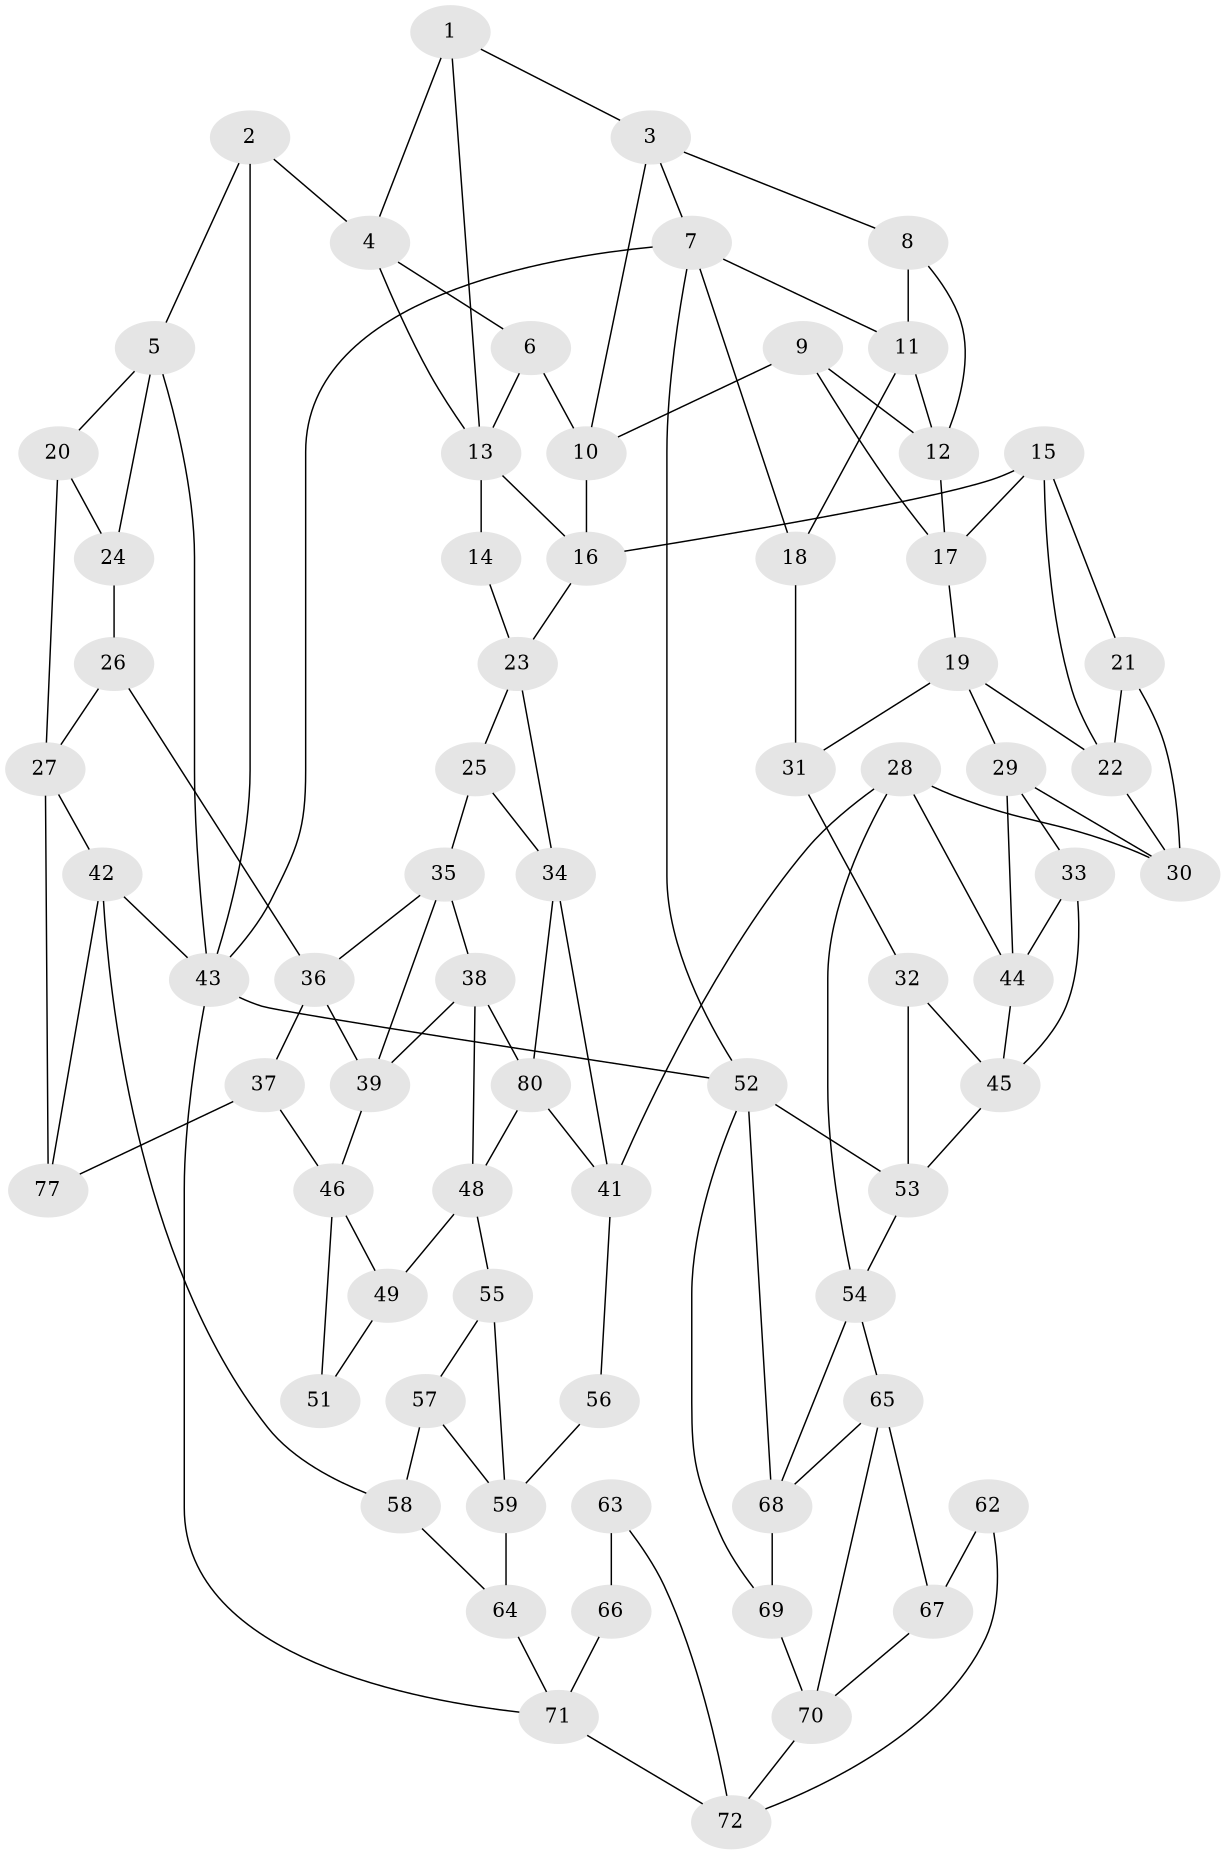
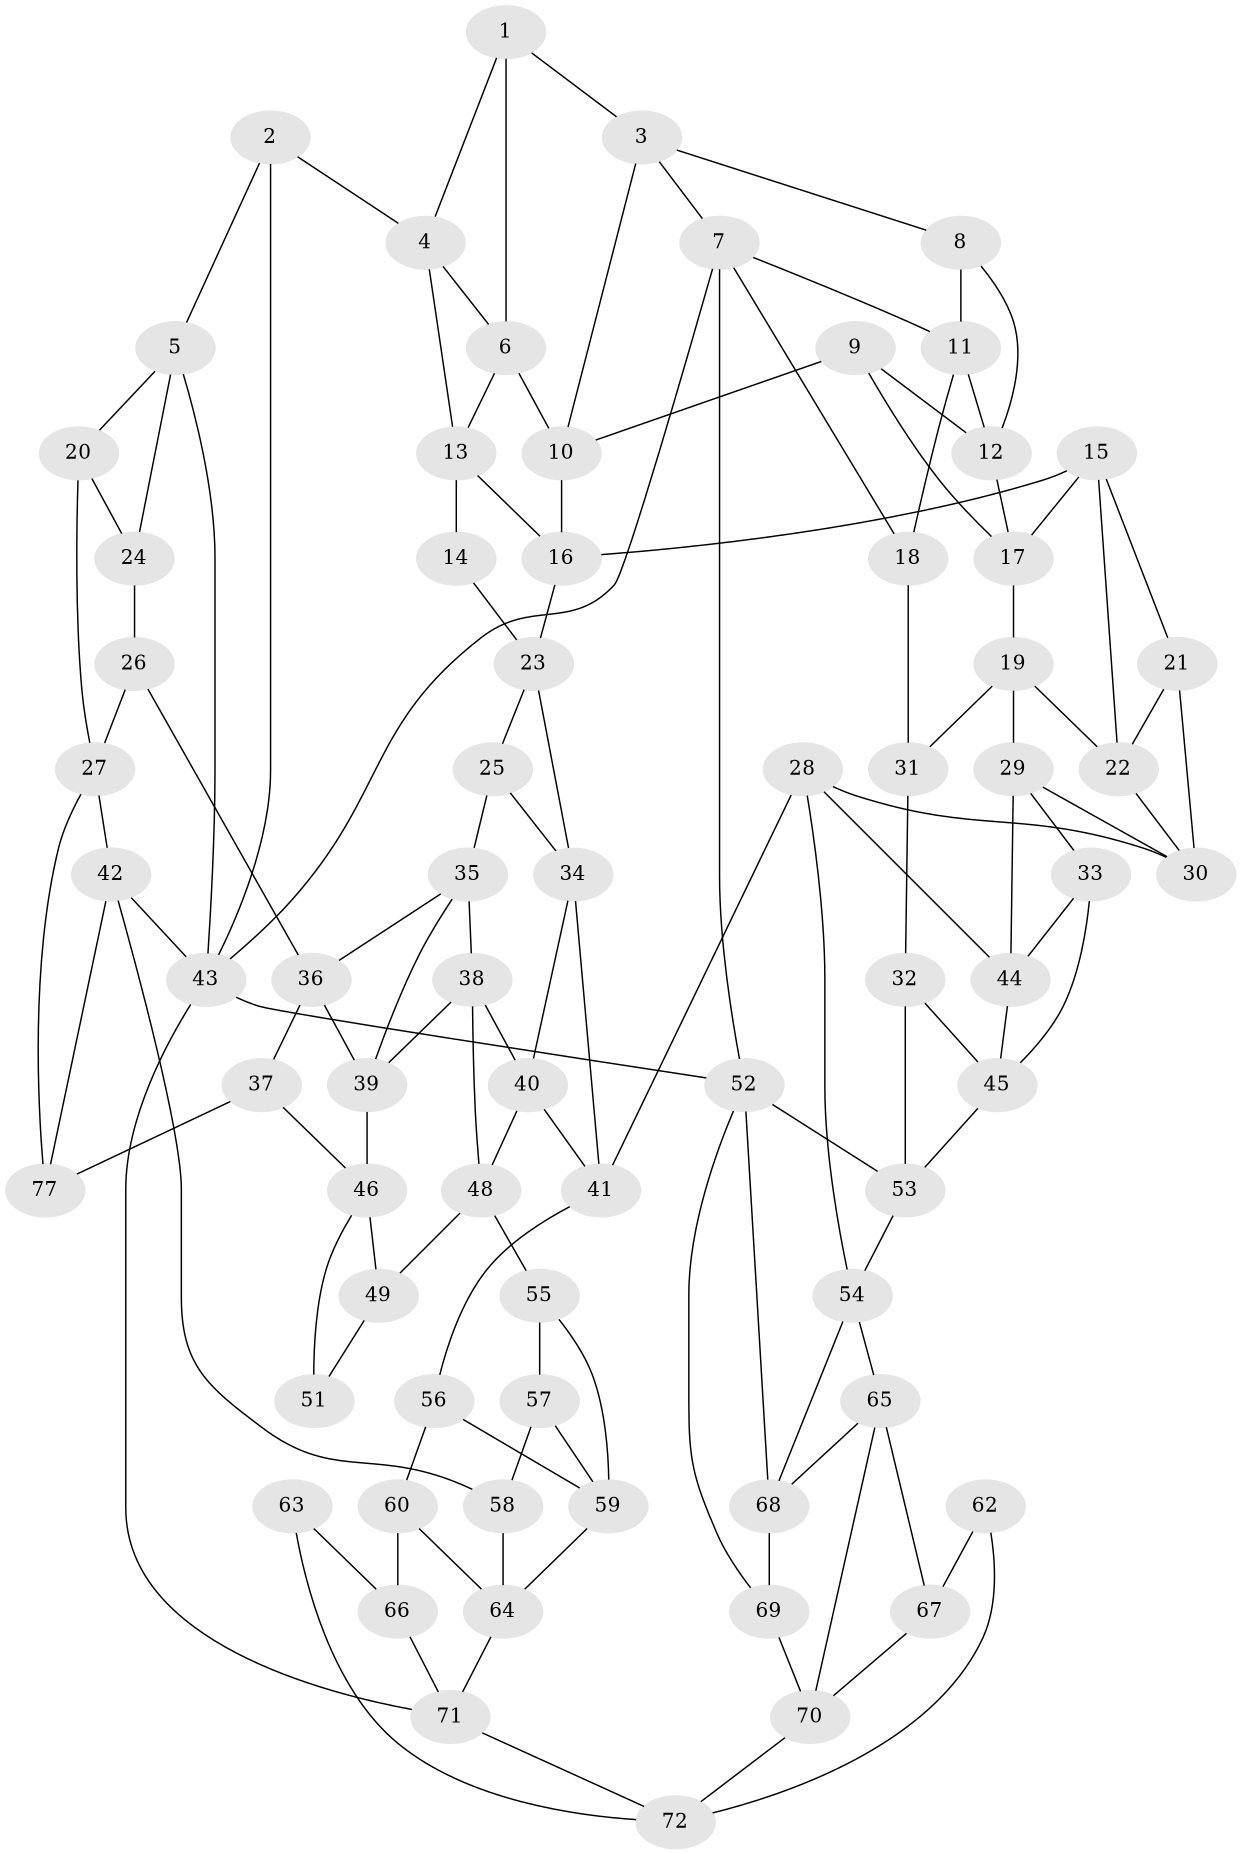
edge "1" -- "13": now "1" -- "6"
node "80": label "80" -> "40"
node "60": added
